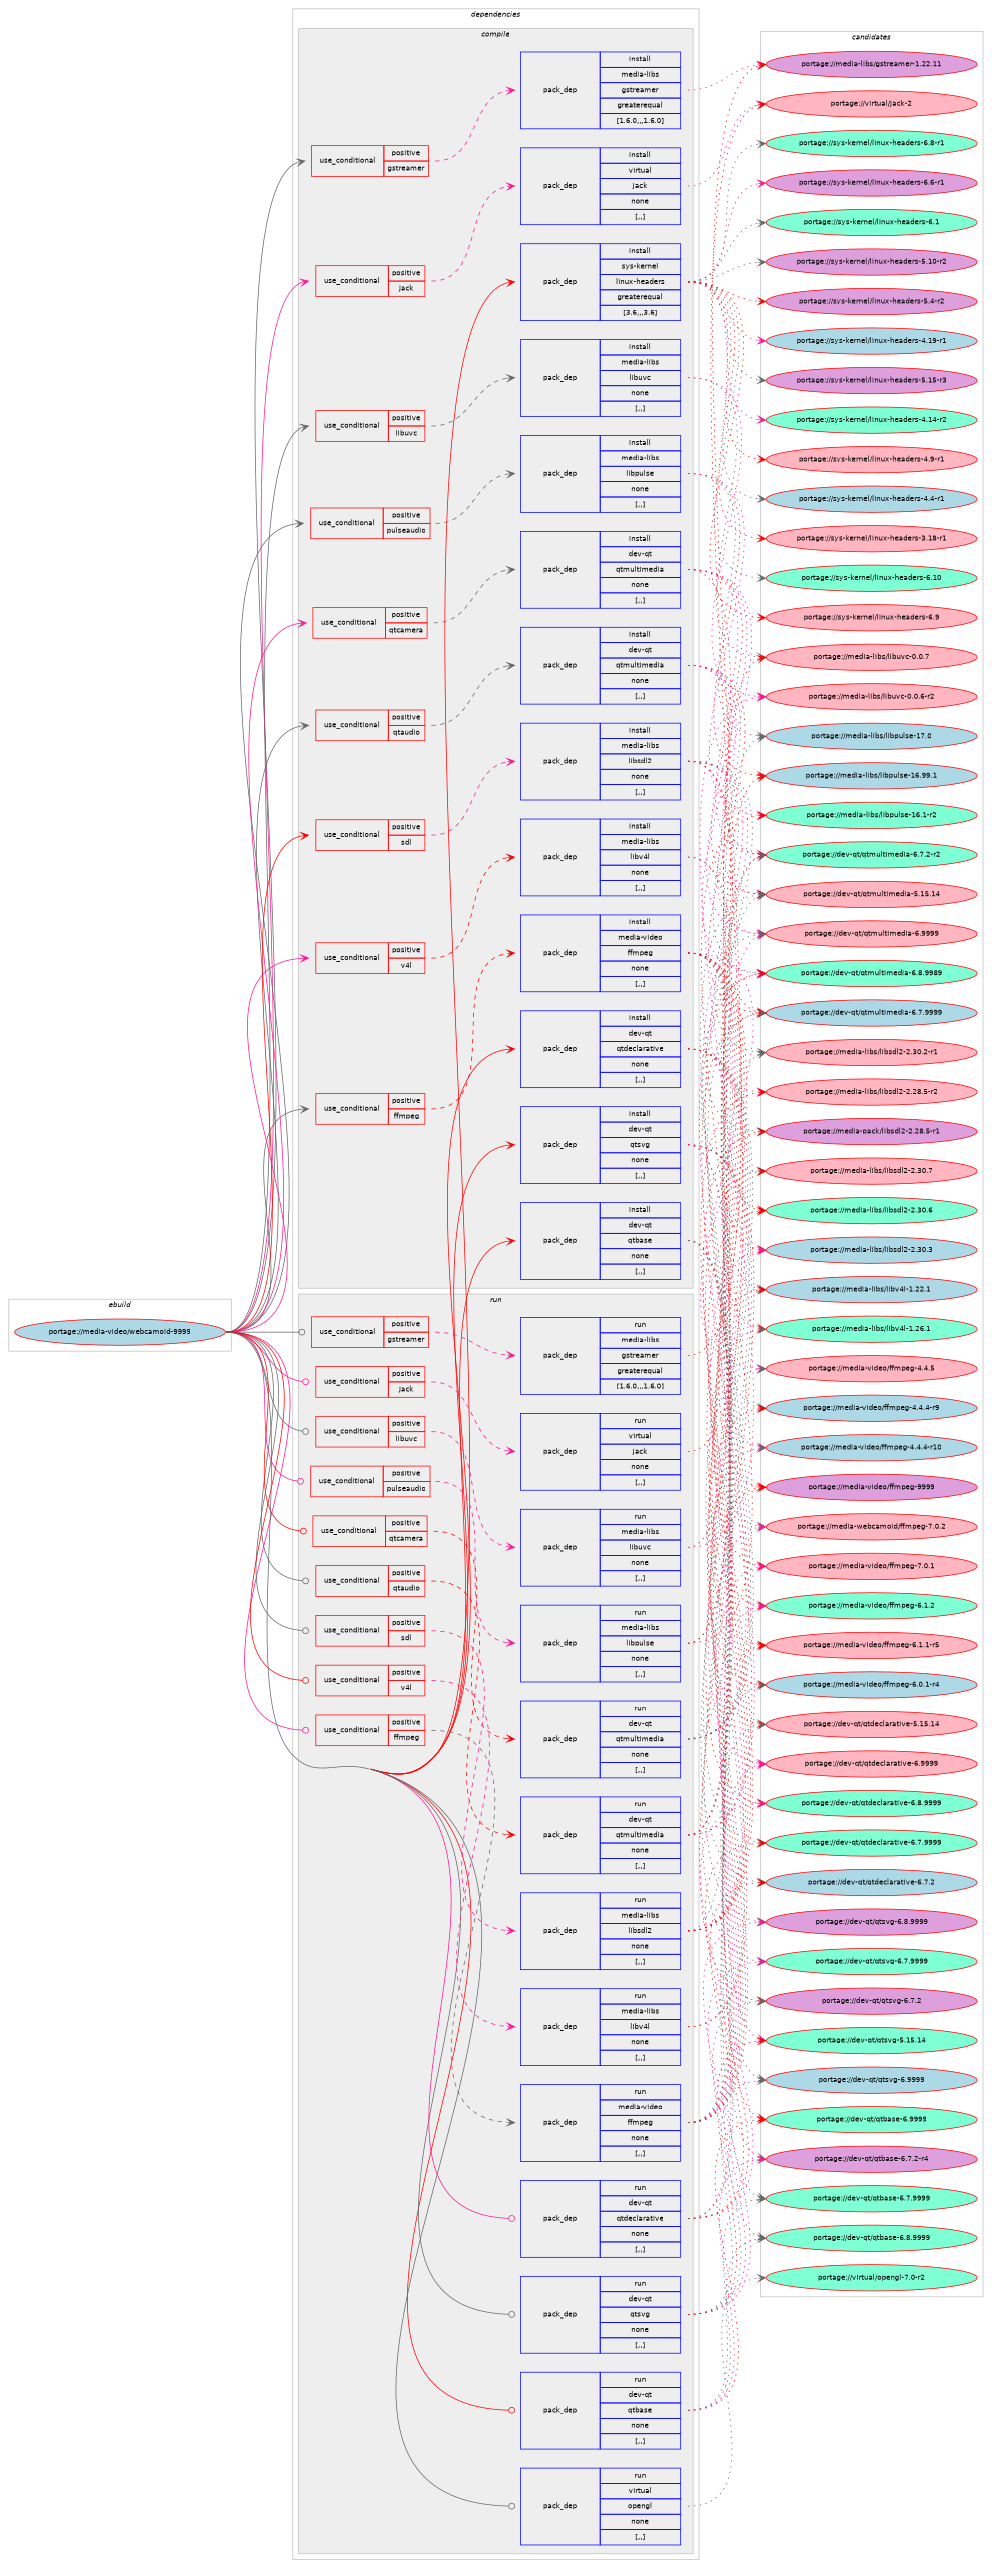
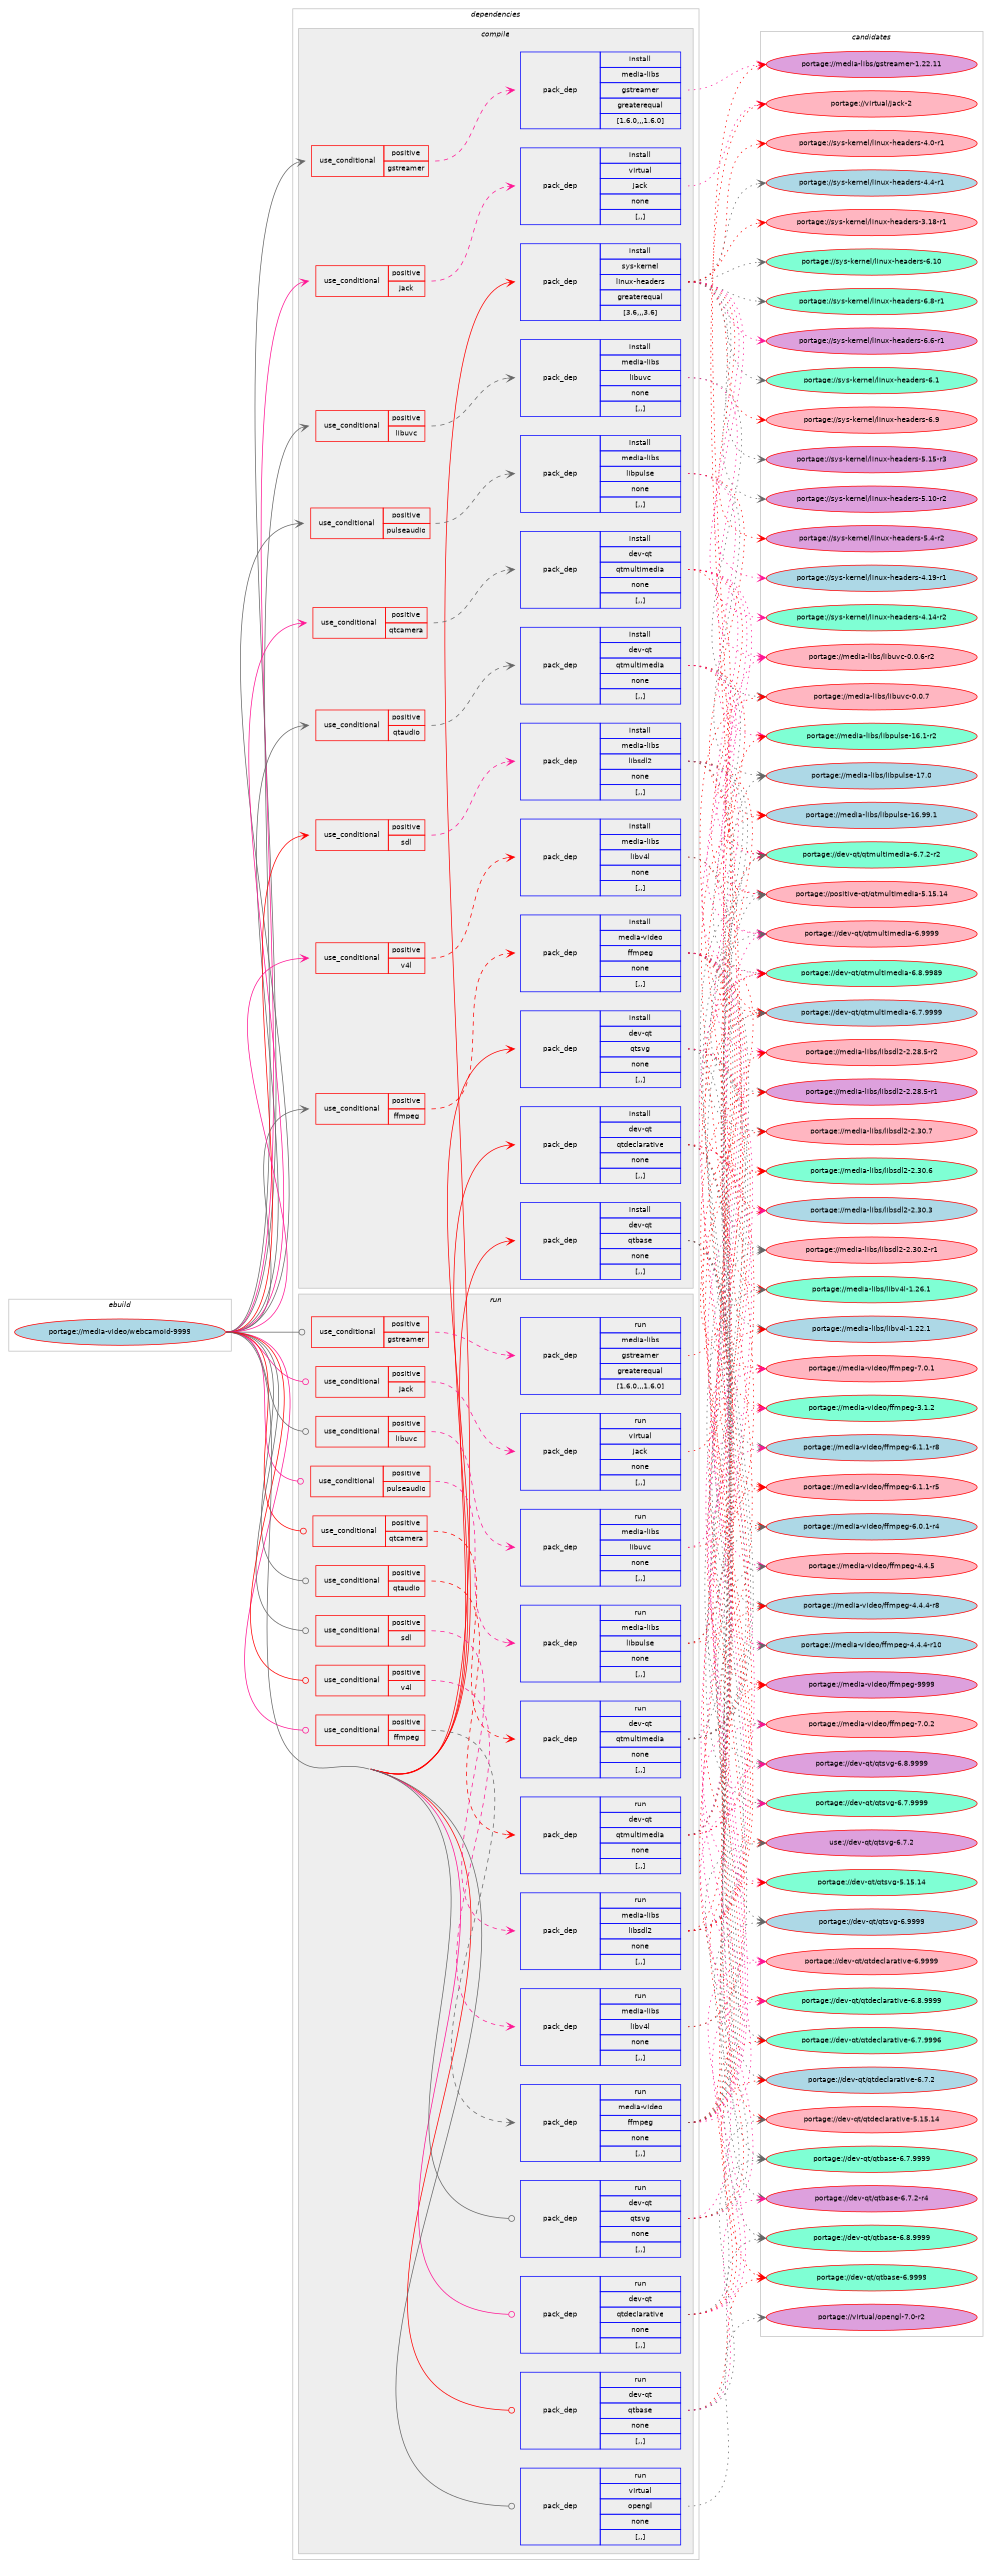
node "portage://sys-kernel/linux-headers-4.9-r1": label "portage://sys-kernel/linux-headers-4.9-r1" -> "portage://sys-kernel/linux-headers-4.0-r1"
node "portage://dev-qt/qtmultimedia-5.15.14": label "portage://dev-qt/qtmultimedia-5.15.14" -> "portage://positive-qt/qtmultimedia-5.15.14"
node "portage://media-pack/libsdl2-2.28.5-r1": label "portage://media-pack/libsdl2-2.28.5-r1" -> "portage://media-libs/libsdl2-2.28.5-r1"
node "portage://media-video/ffmpeg-4.4.4-r9": label "portage://media-video/ffmpeg-4.4.4-r9" -> "portage://media-video/ffmpeg-4.4.4-r8"
node "portage://media-video/ffmpeg-6.1.1-r8": added
node "portage://media-webcamoid/ffmpeg-7.0.2": label "portage://media-webcamoid/ffmpeg-7.0.2" -> "portage://media-video/ffmpeg-7.0.2"
node "portage://media-video/ffmpeg-6.1.2": label "portage://media-video/ffmpeg-6.1.2" -> "portage://media-video/ffmpeg-3.1.2"
node "portage://dev-qt/qtdeclarative-6.7.9999": label "portage://dev-qt/qtdeclarative-6.7.9999" -> "portage://dev-qt/qtdeclarative-6.7.9996"
node "portage://dev-qt/qtsvg-6.7.2": label "portage://dev-qt/qtsvg-6.7.2" -> "use://dev-qt/qtsvg-6.7.2"
node "portage://virtual/opengl-7.0-r2": fillcolor aquamarine -> plum
